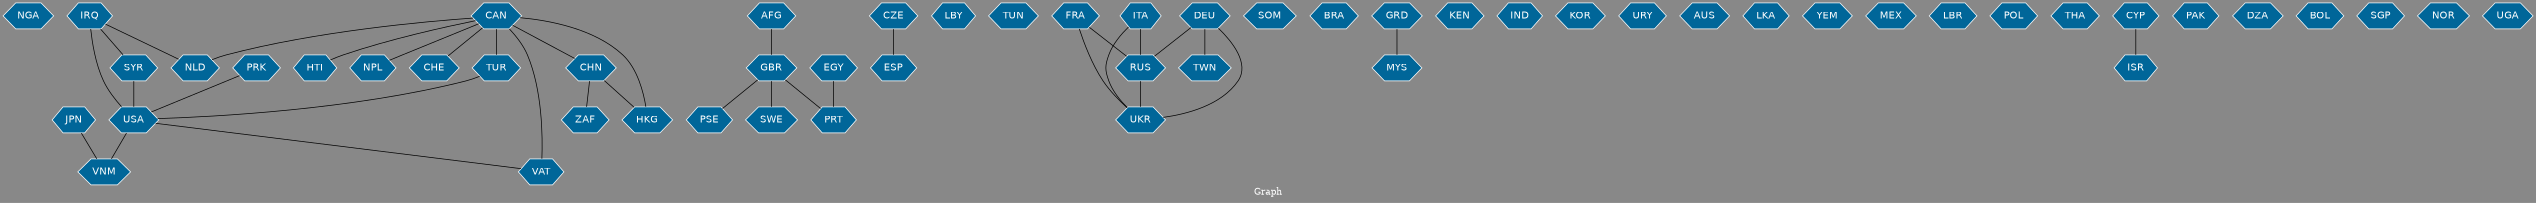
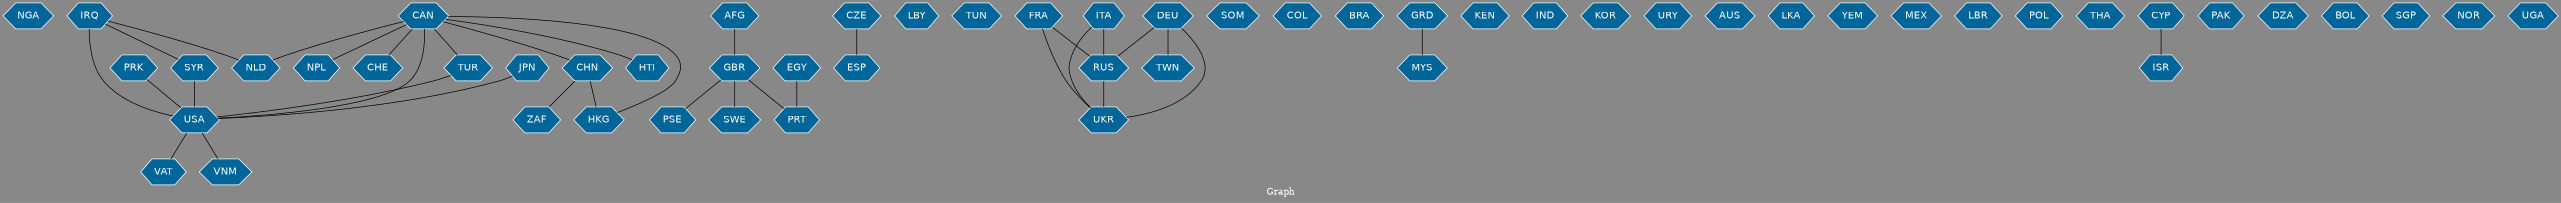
node "COL": added
edge "CAN" -- "VAT": now "CAN" -- "USA"
edge "JPN" -- "VNM": now "JPN" -- "USA"
